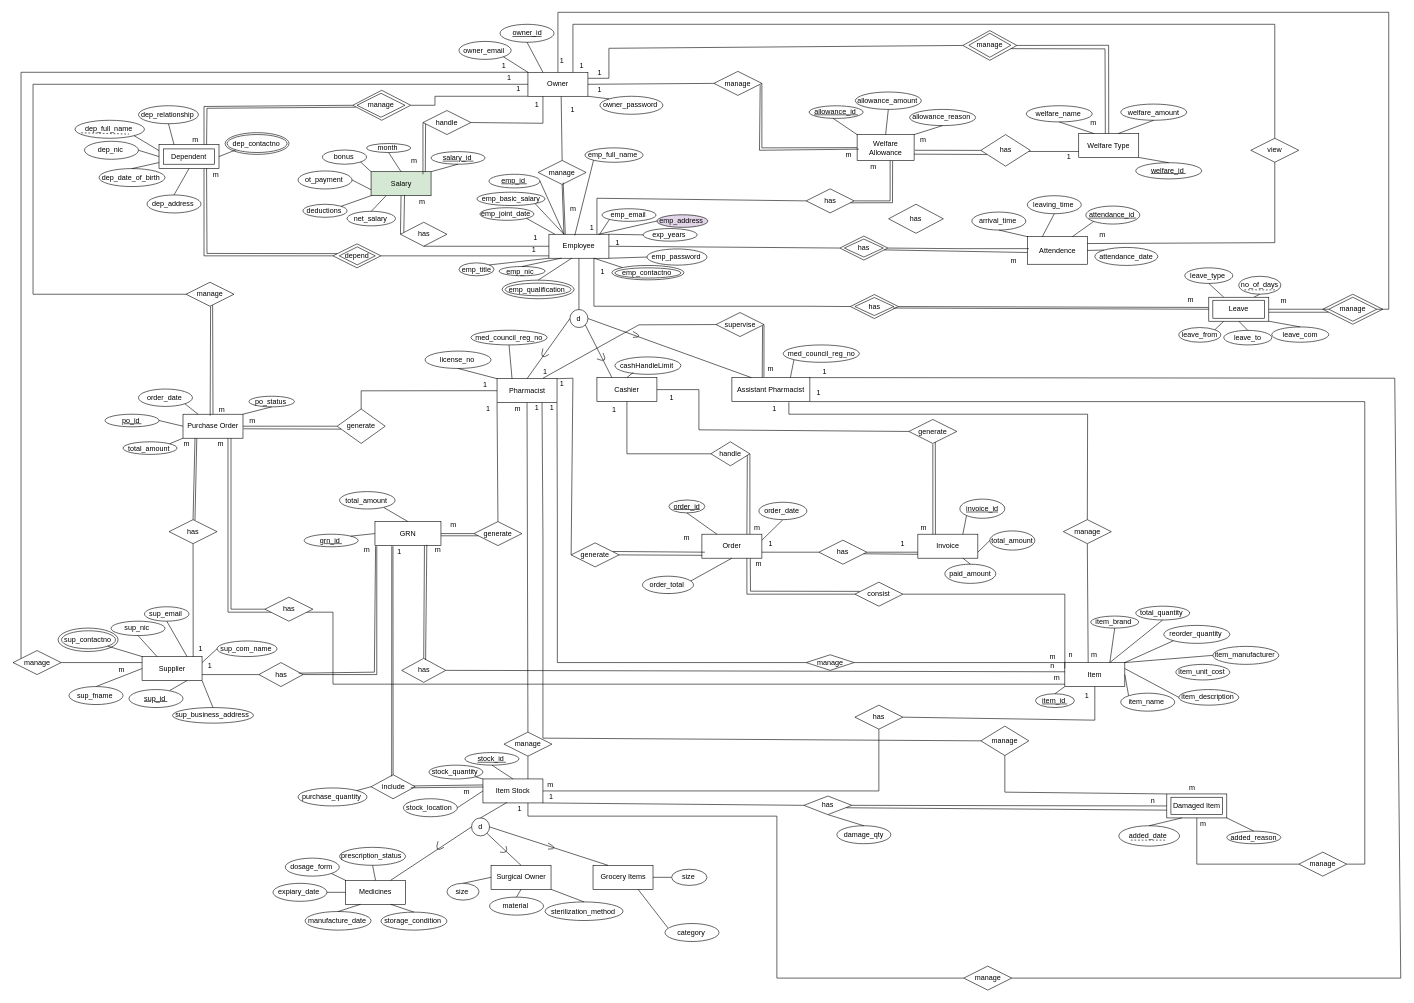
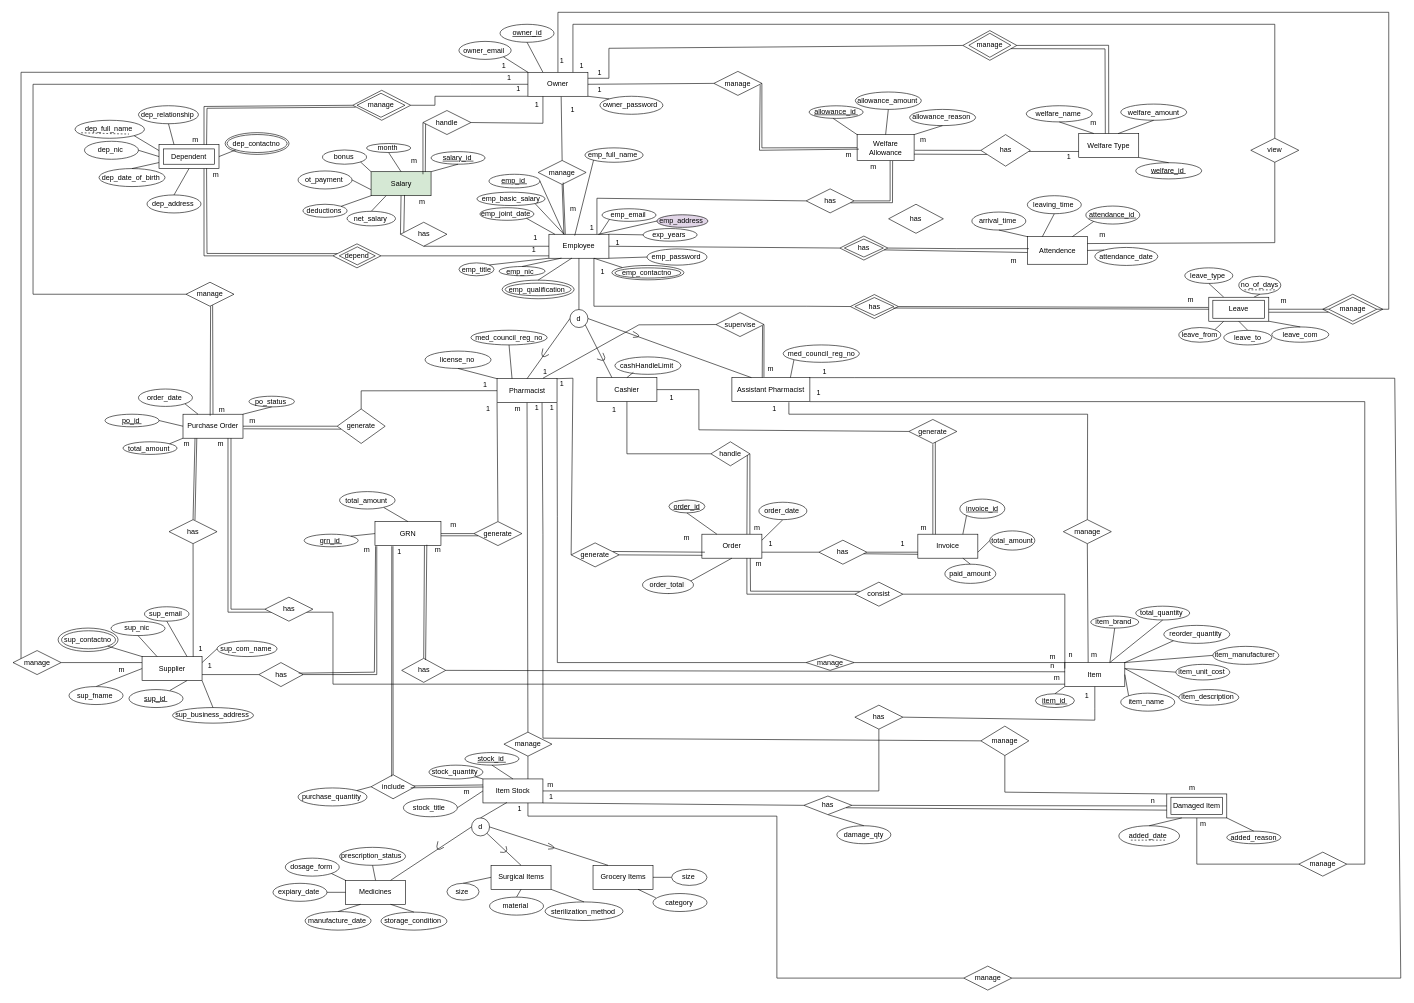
edge "item_unit_cost" -- "Item": added
node "stock_location": label "stock_location" -> "stock_title"
node "Surgical Owner": label "Surgical Owner" -> "Surgical Items"
node "category": moved (692, 933) -> (680, 903)
